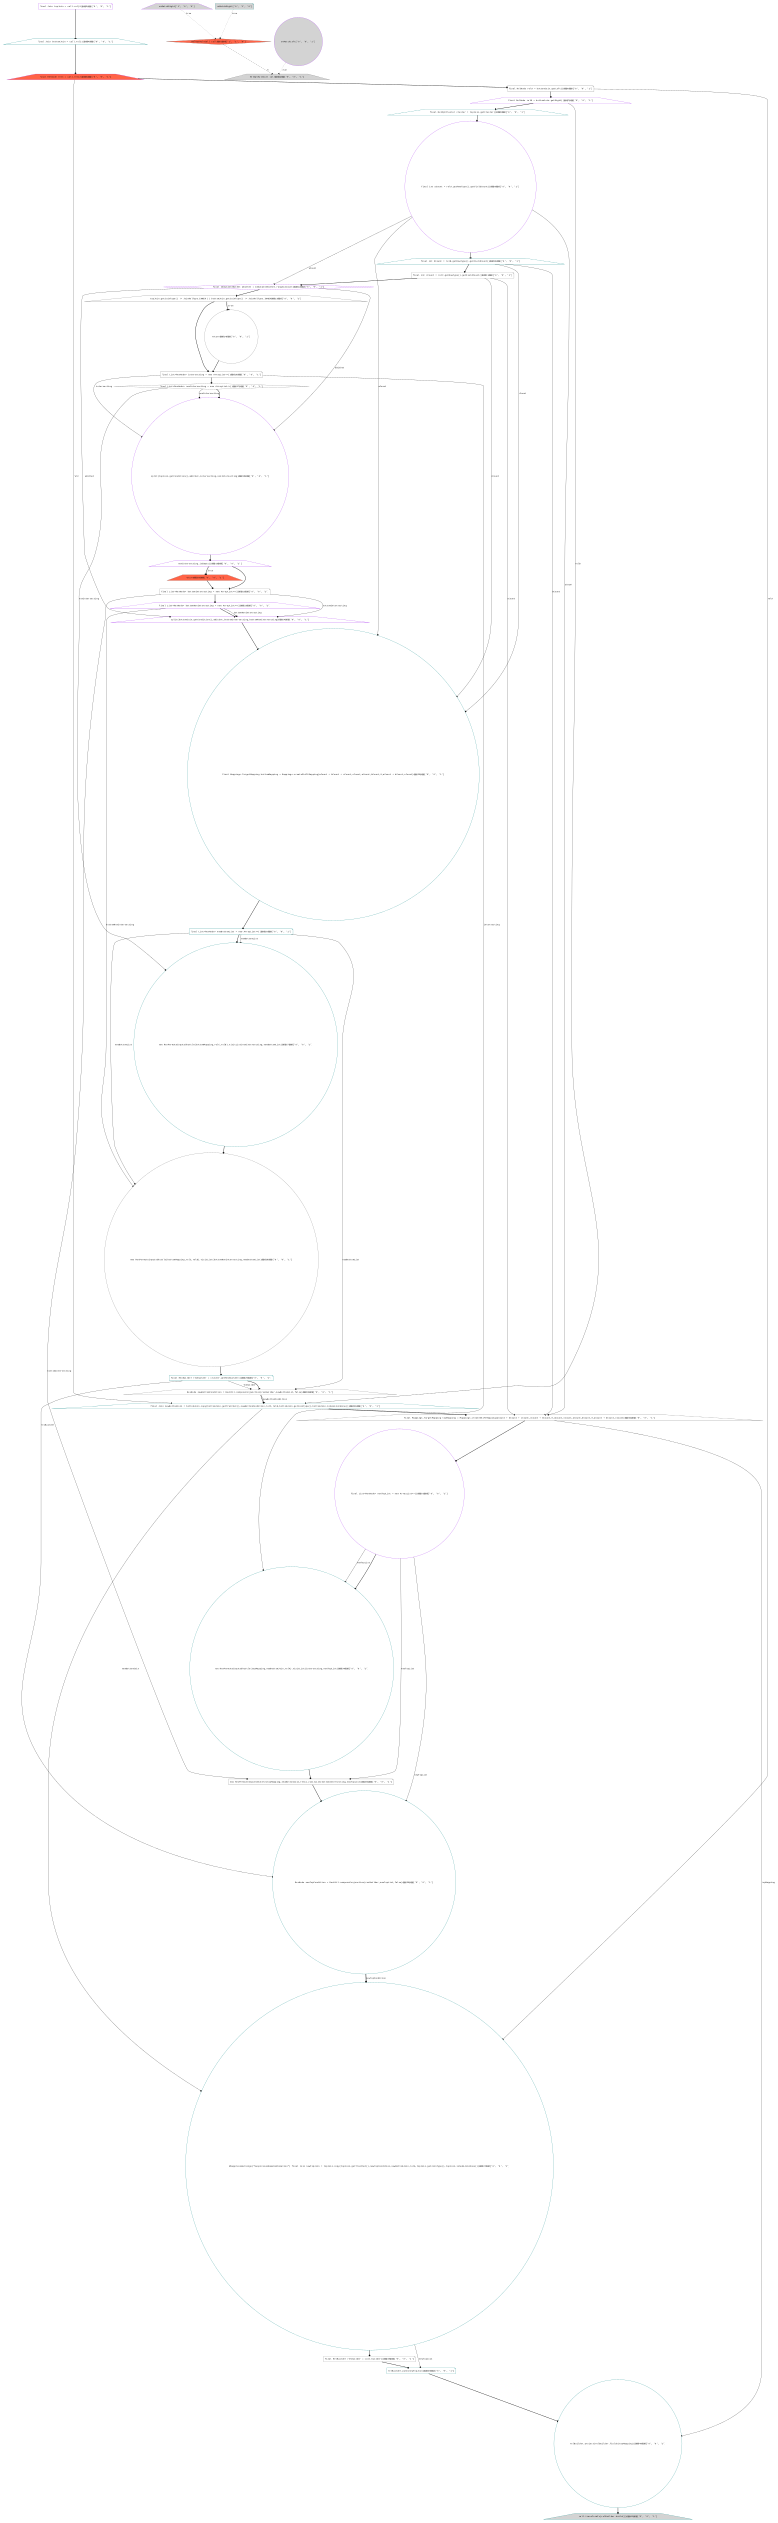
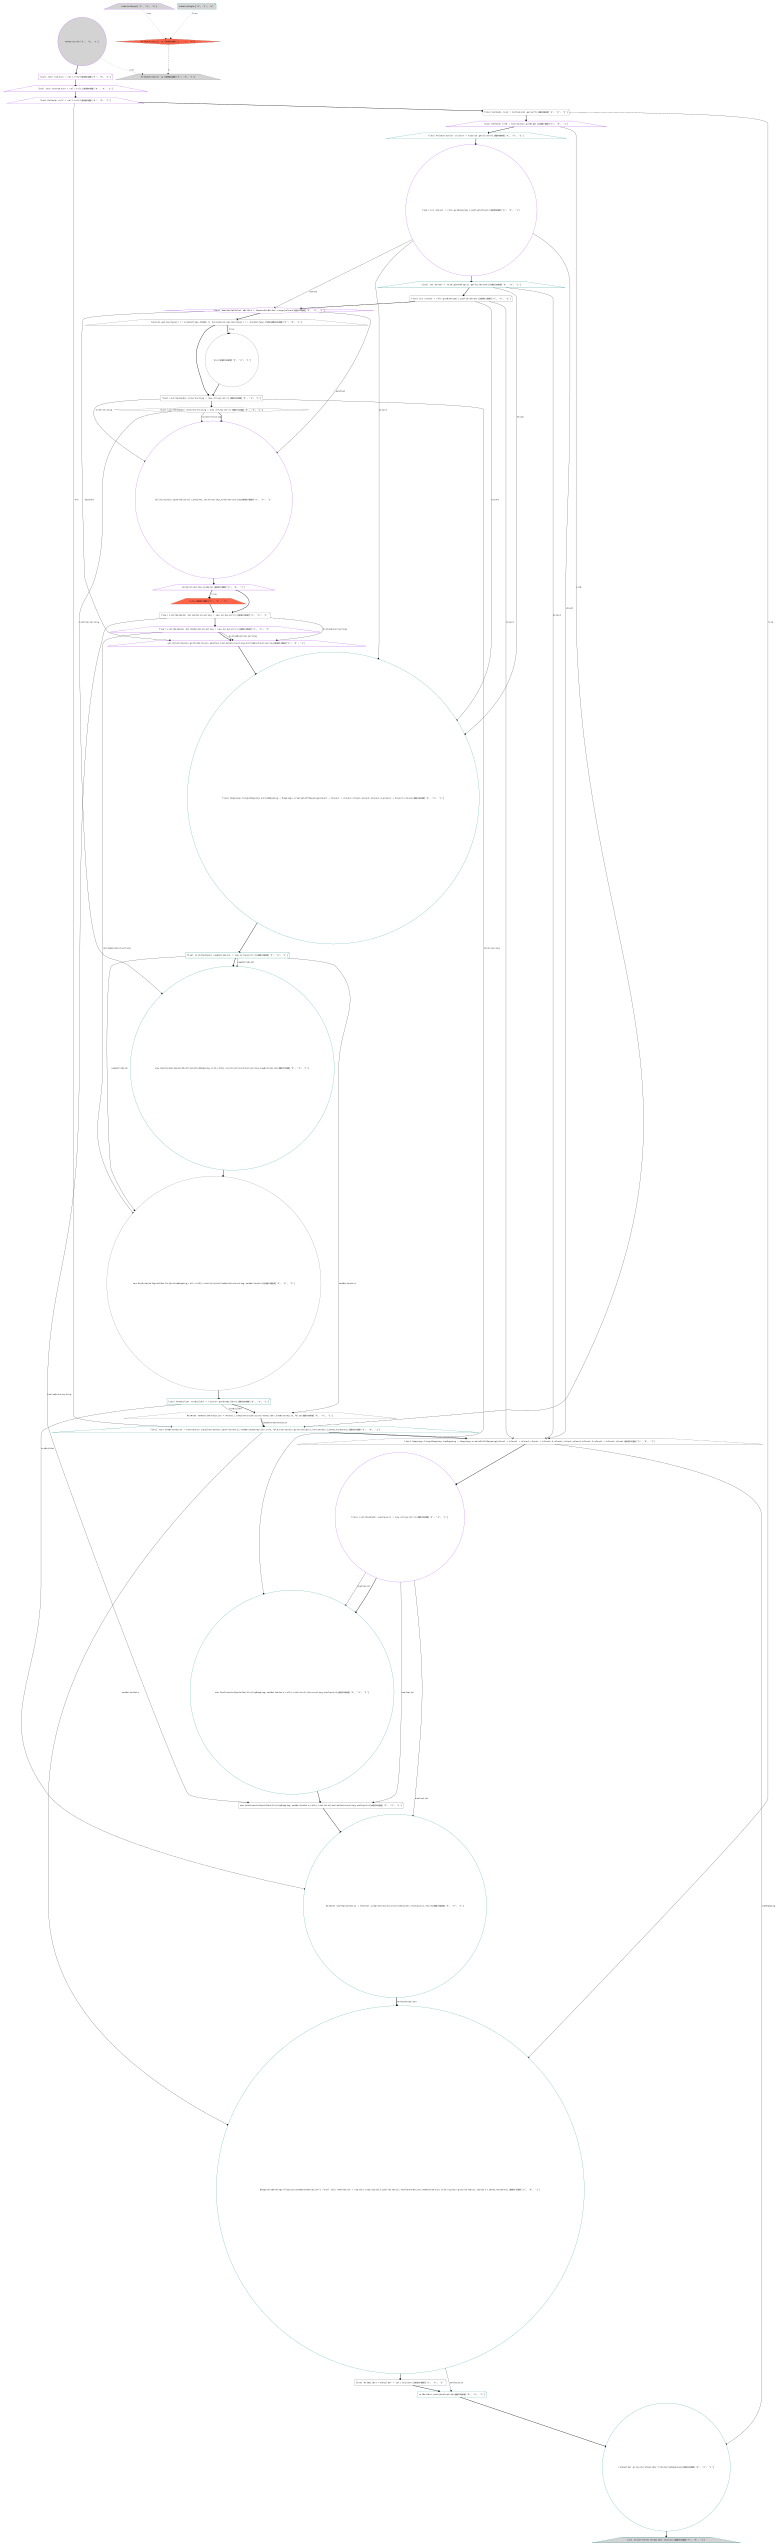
node "final Join bottomJoin = call.rel(1)@@@4@@@['0', '0', '1']": color teal -> purple
edge "onMatchLeft['0', '0', '1']" -> "final Join topJoin = call.rel(0)@@@3@@@['0', '0', '1']": added
node "final RelNode relC = call.rel(2)@@@5@@@['0', '0', '1']": fillcolor tomato -> white
